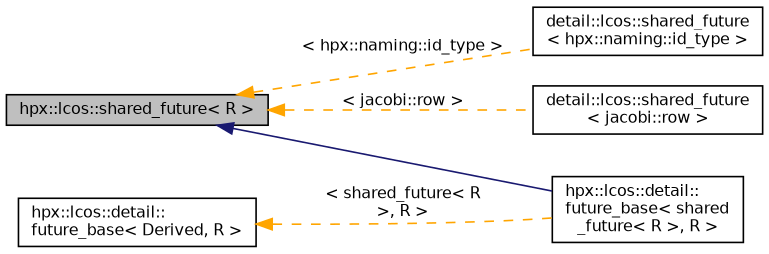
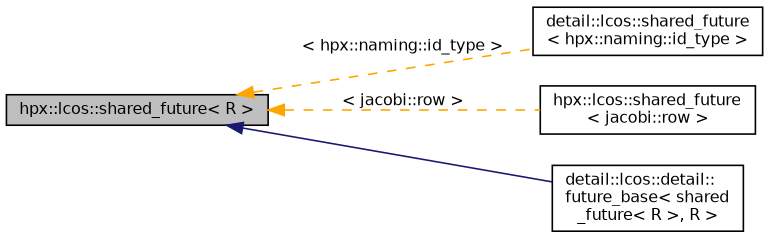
node "detail::lcos::shared_future < jacobi::row >": label "detail::lcos::shared_future < jacobi::row >" -> "hpx::lcos::shared_future < jacobi::row >"
node "hpx::lcos::detail:: future_base< shared _future< R >, R >": label "hpx::lcos::detail:: future_base< shared _future< R >, R >" -> "detail::lcos::detail:: future_base< shared _future< R >, R >"
node "hpx::lcos::detail:: future_base< Derived, R >": removed
